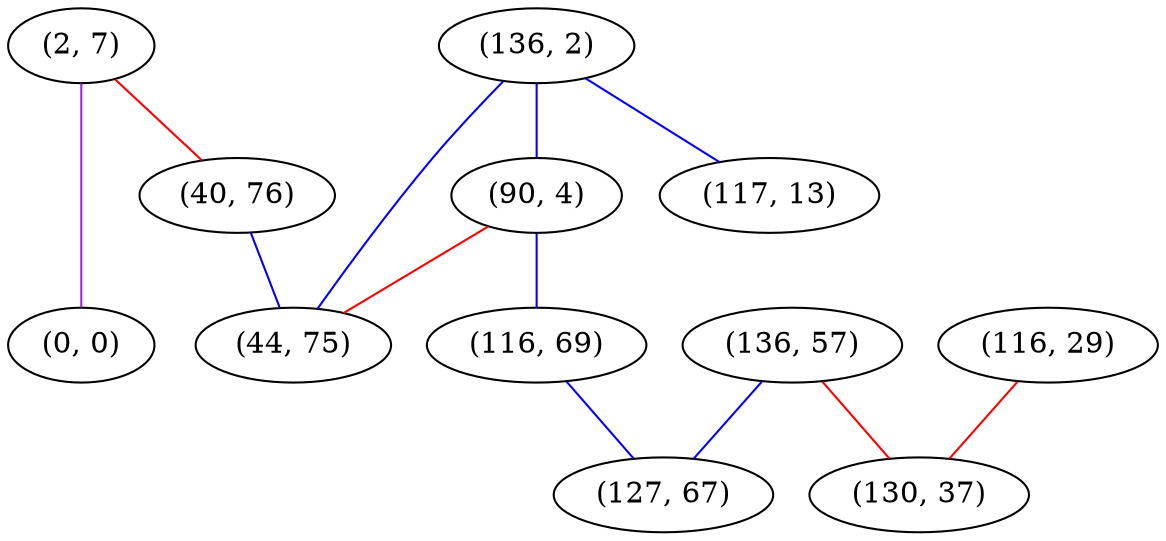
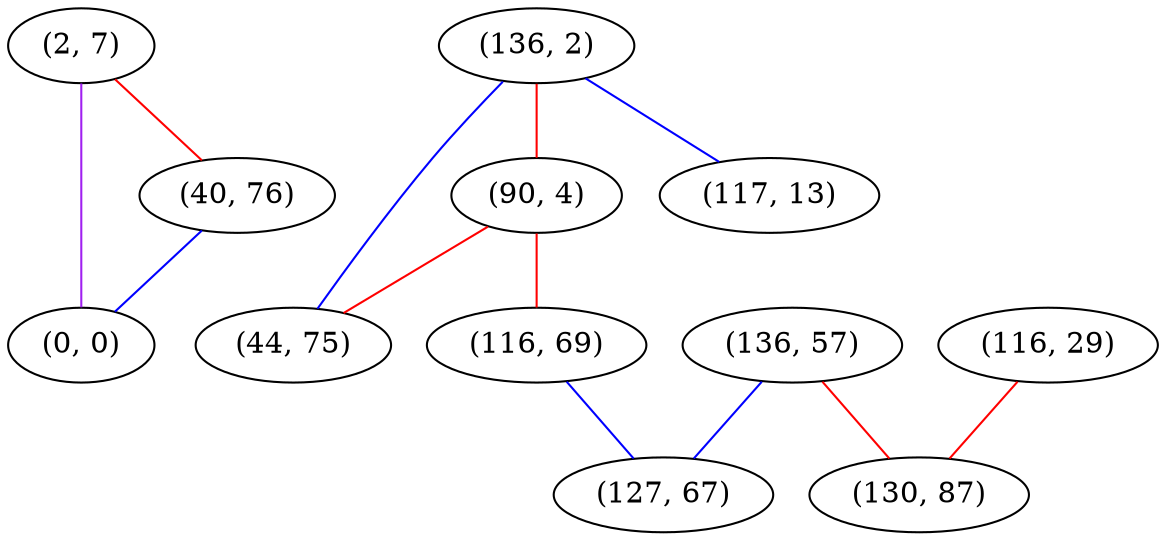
edge "(136, 2)" -- "(90, 4)": color blue -> red
edge "(40, 76)" -- "(44, 75)": now "(40, 76)" -- "(0, 0)"
edge "(90, 4)" -- "(116, 69)": color blue -> red
node "(130, 37)": label "(130, 37)" -> "(130, 87)"
